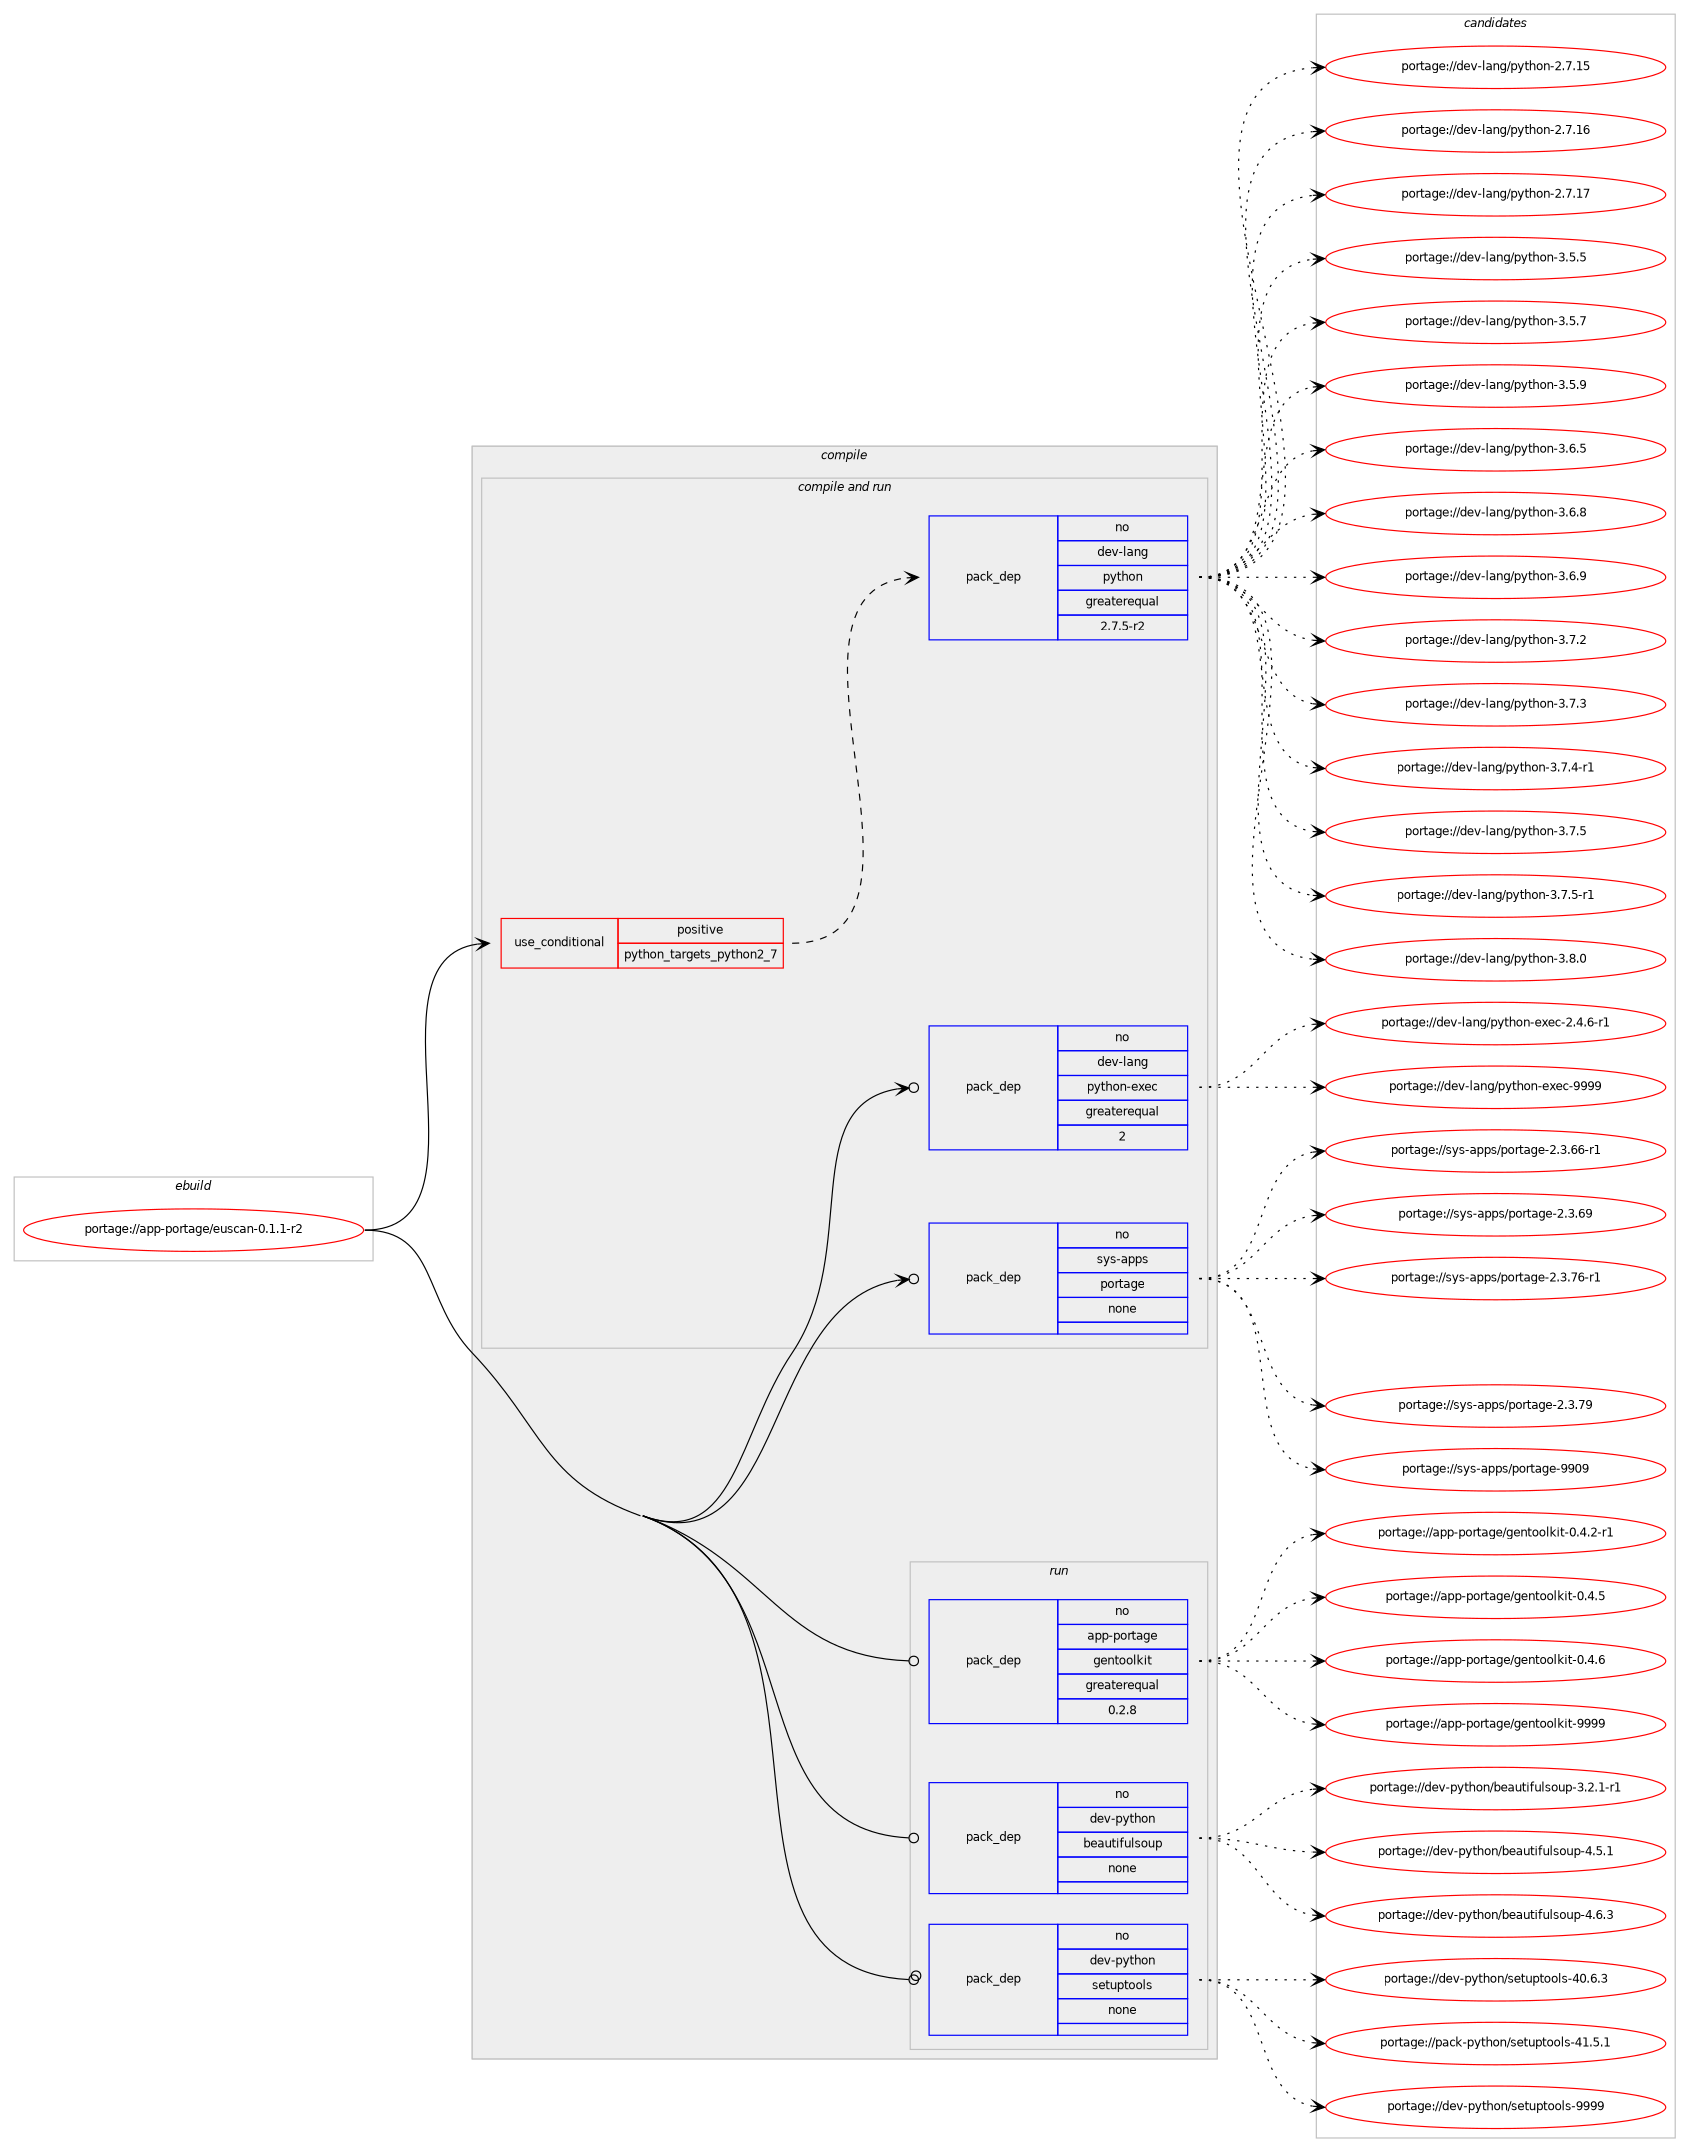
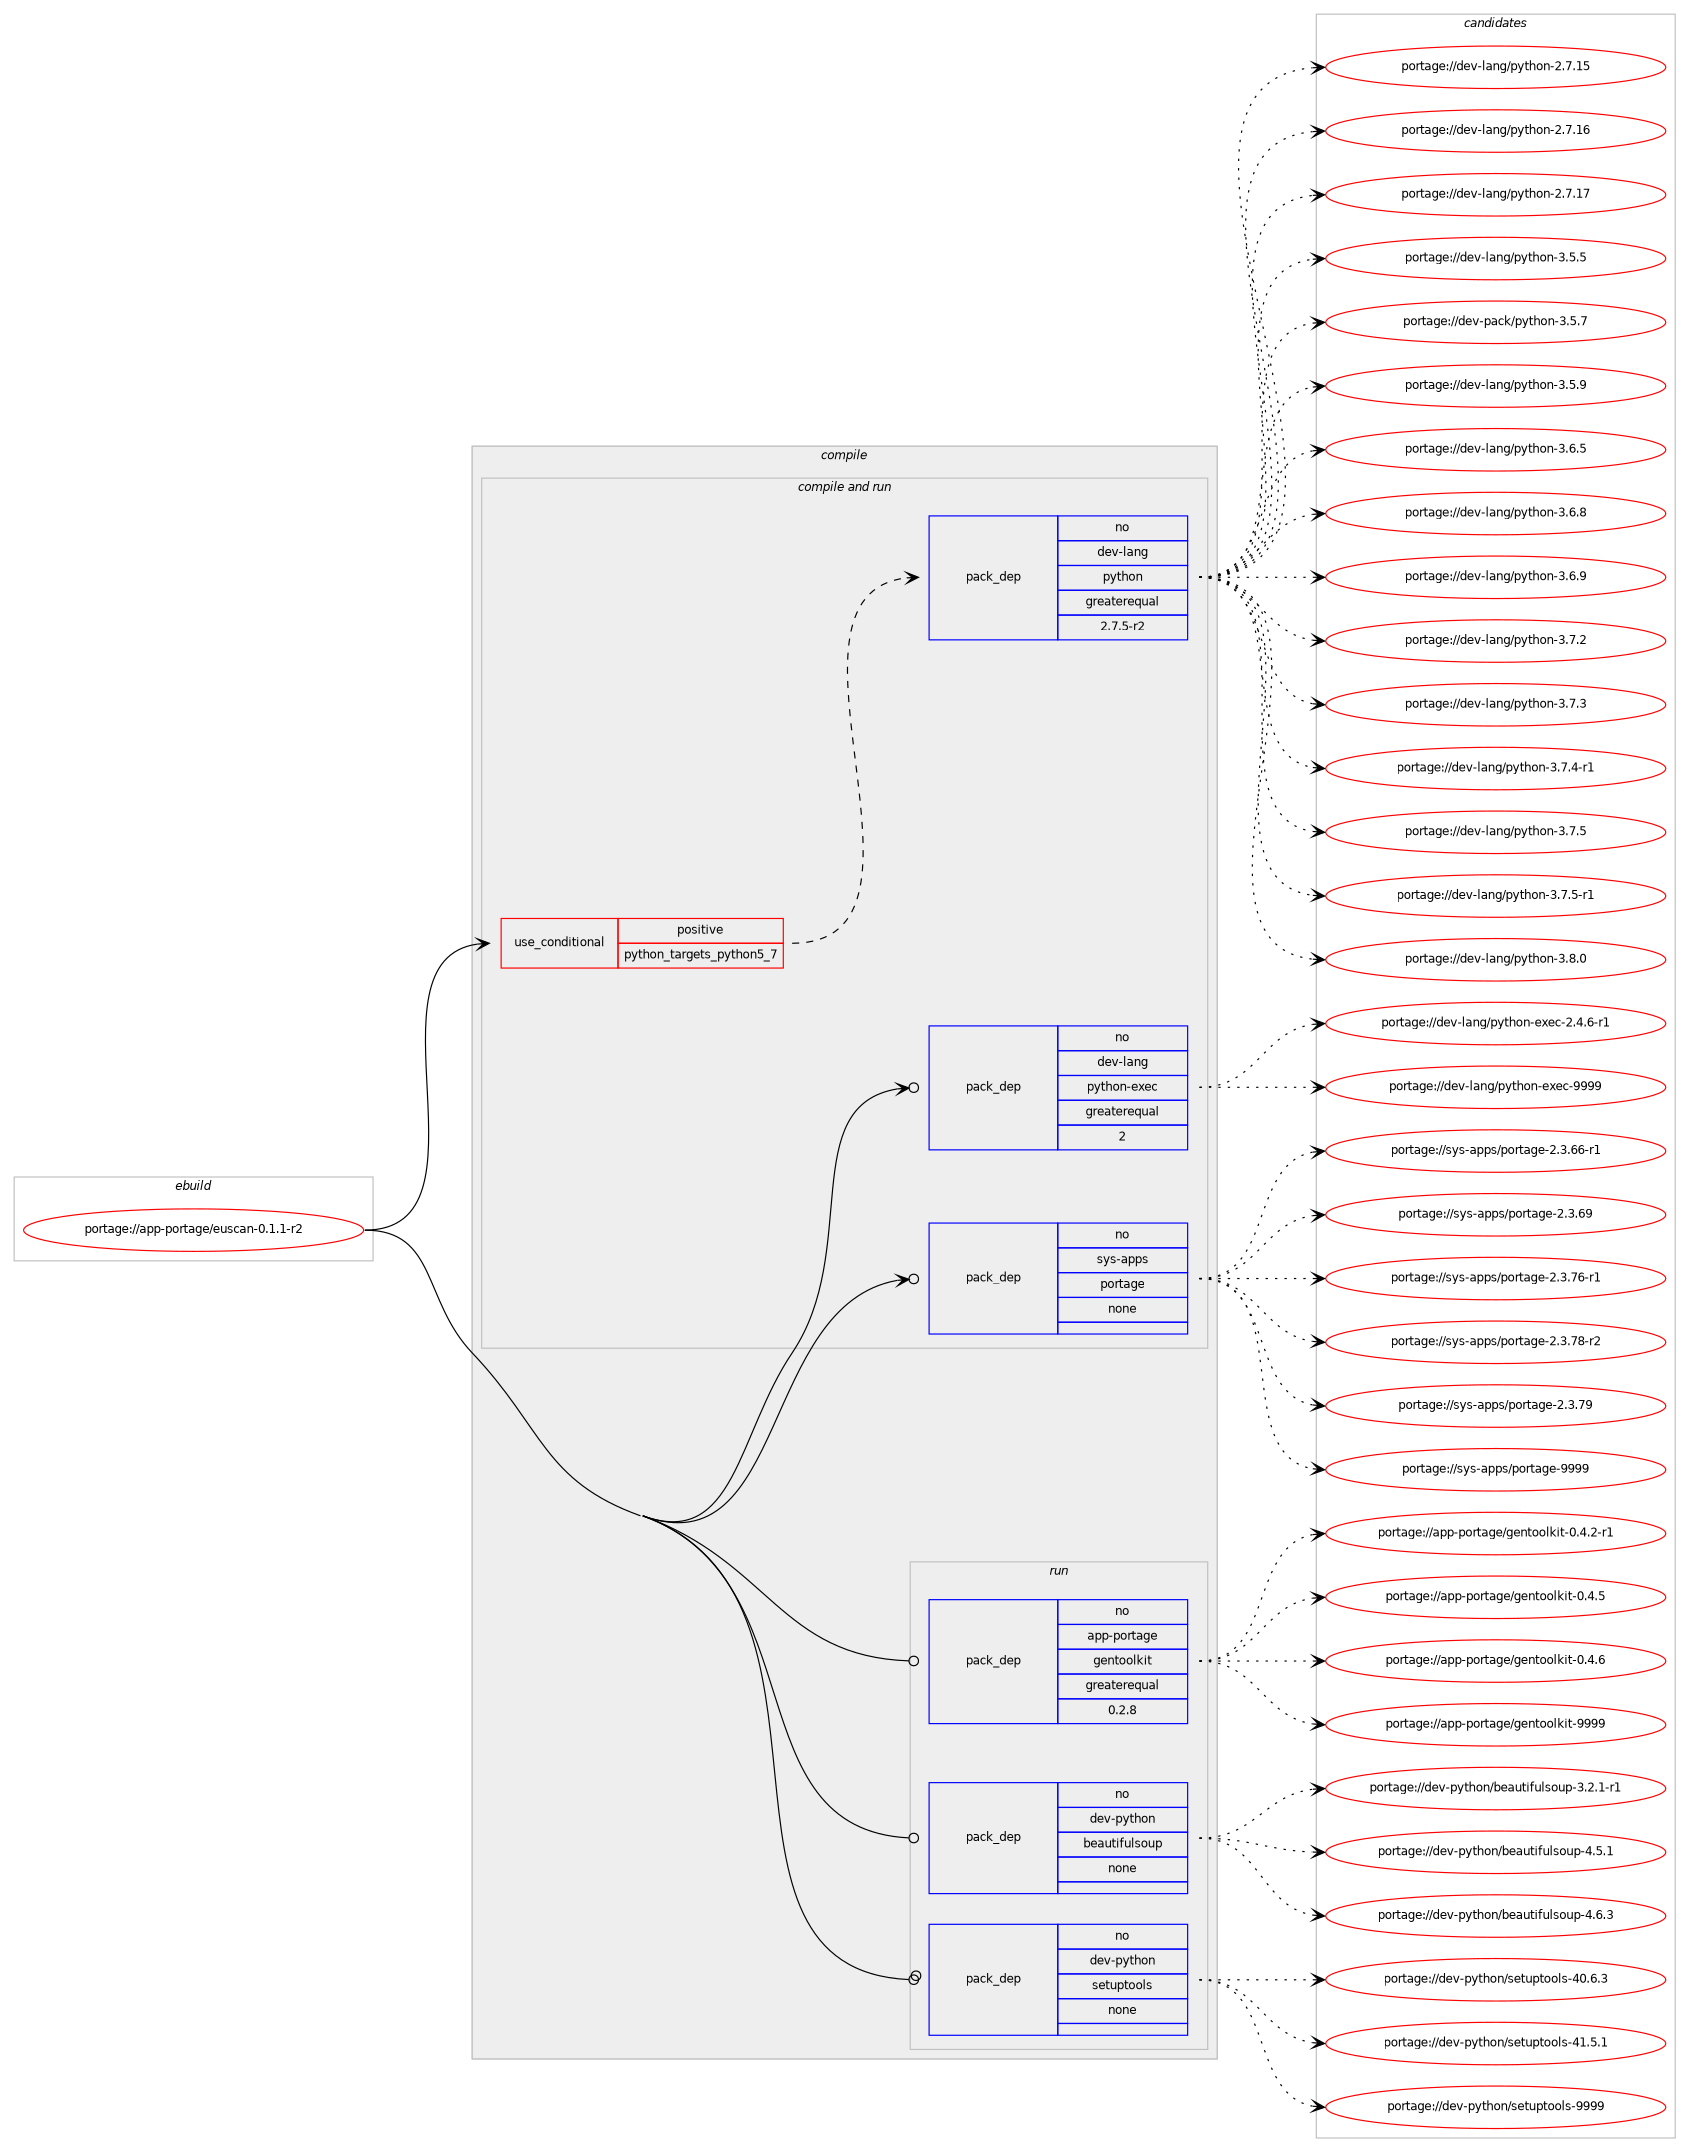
node "portage://dev-lang/python-3.5.7": label "portage://dev-lang/python-3.5.7" -> "portage://dev-pack/python-3.5.7"
node "use_conditional": text "python_targets_python2_7" -> "python_targets_python5_7"
node "portage://sys-apps/portage-2.3.78-r2": added
node "portage://sys-apps/portage-9909": label "portage://sys-apps/portage-9909" -> "portage://sys-apps/portage-9999"
node "portage://pack-python/setuptools-41.5.1": label "portage://pack-python/setuptools-41.5.1" -> "portage://dev-python/setuptools-41.5.1"
